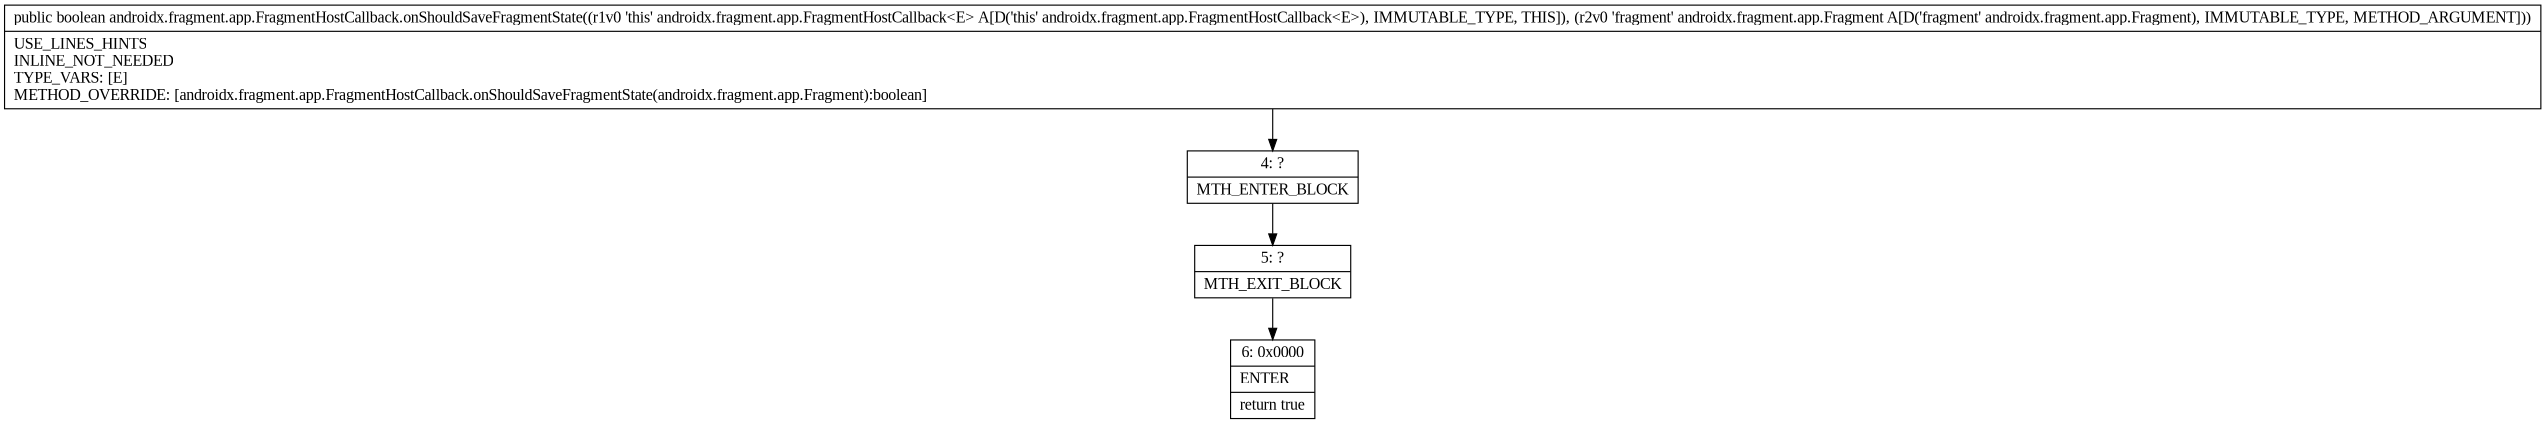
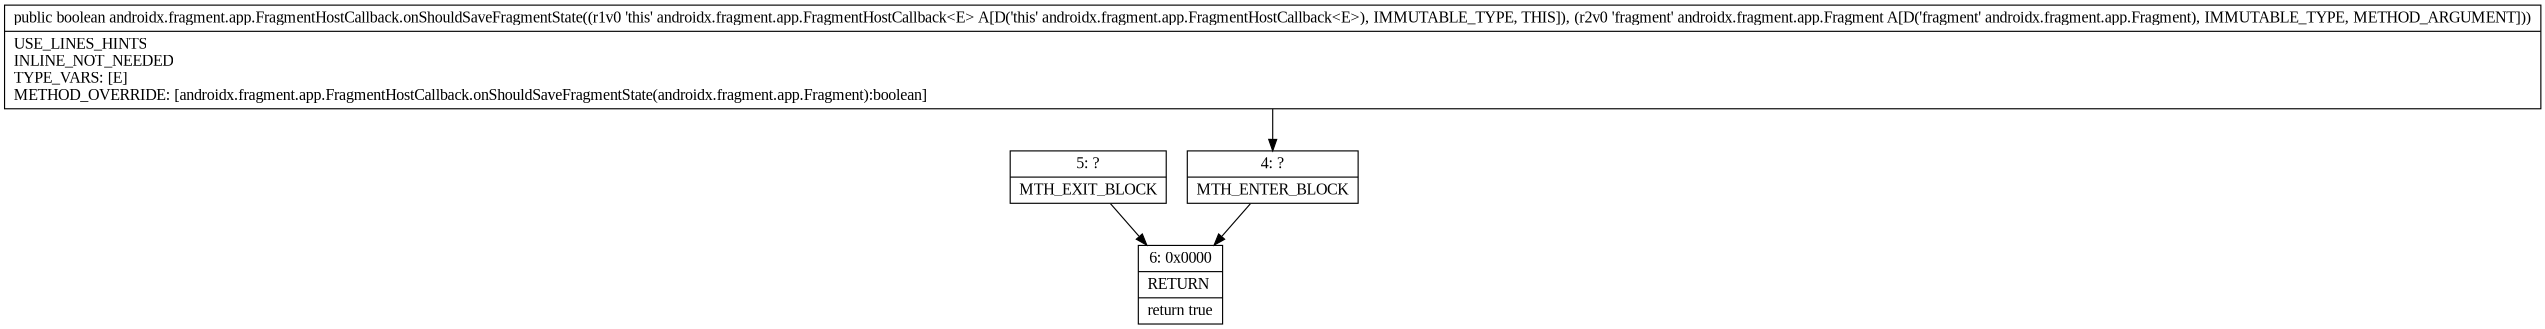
edge "4: ?" -> "5: ?": now "4: ?" -> "6: 0x0000"
node "6: 0x0000": text "ENTER" -> "RETURN"
